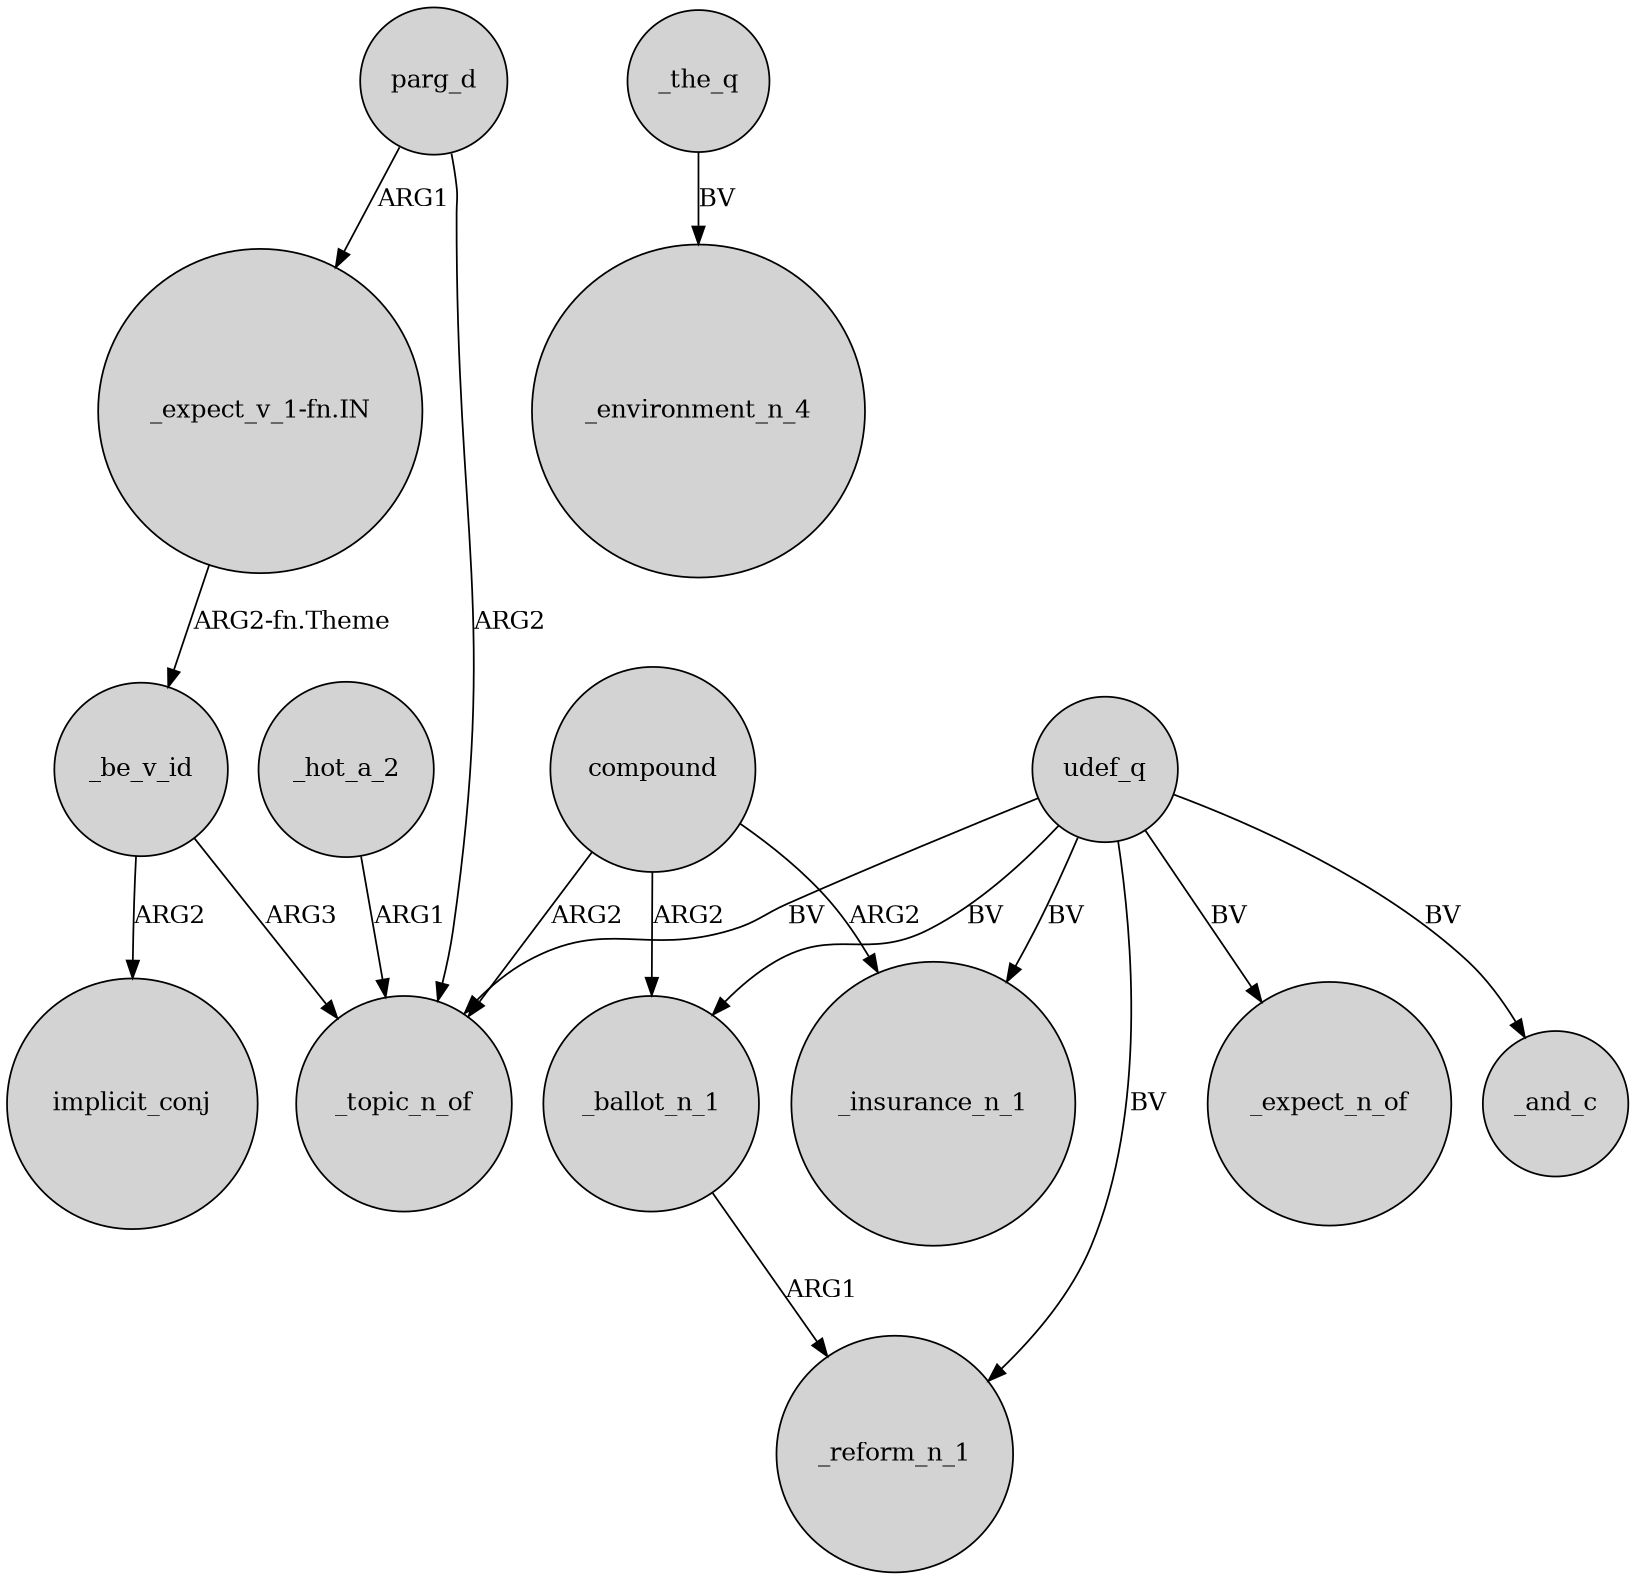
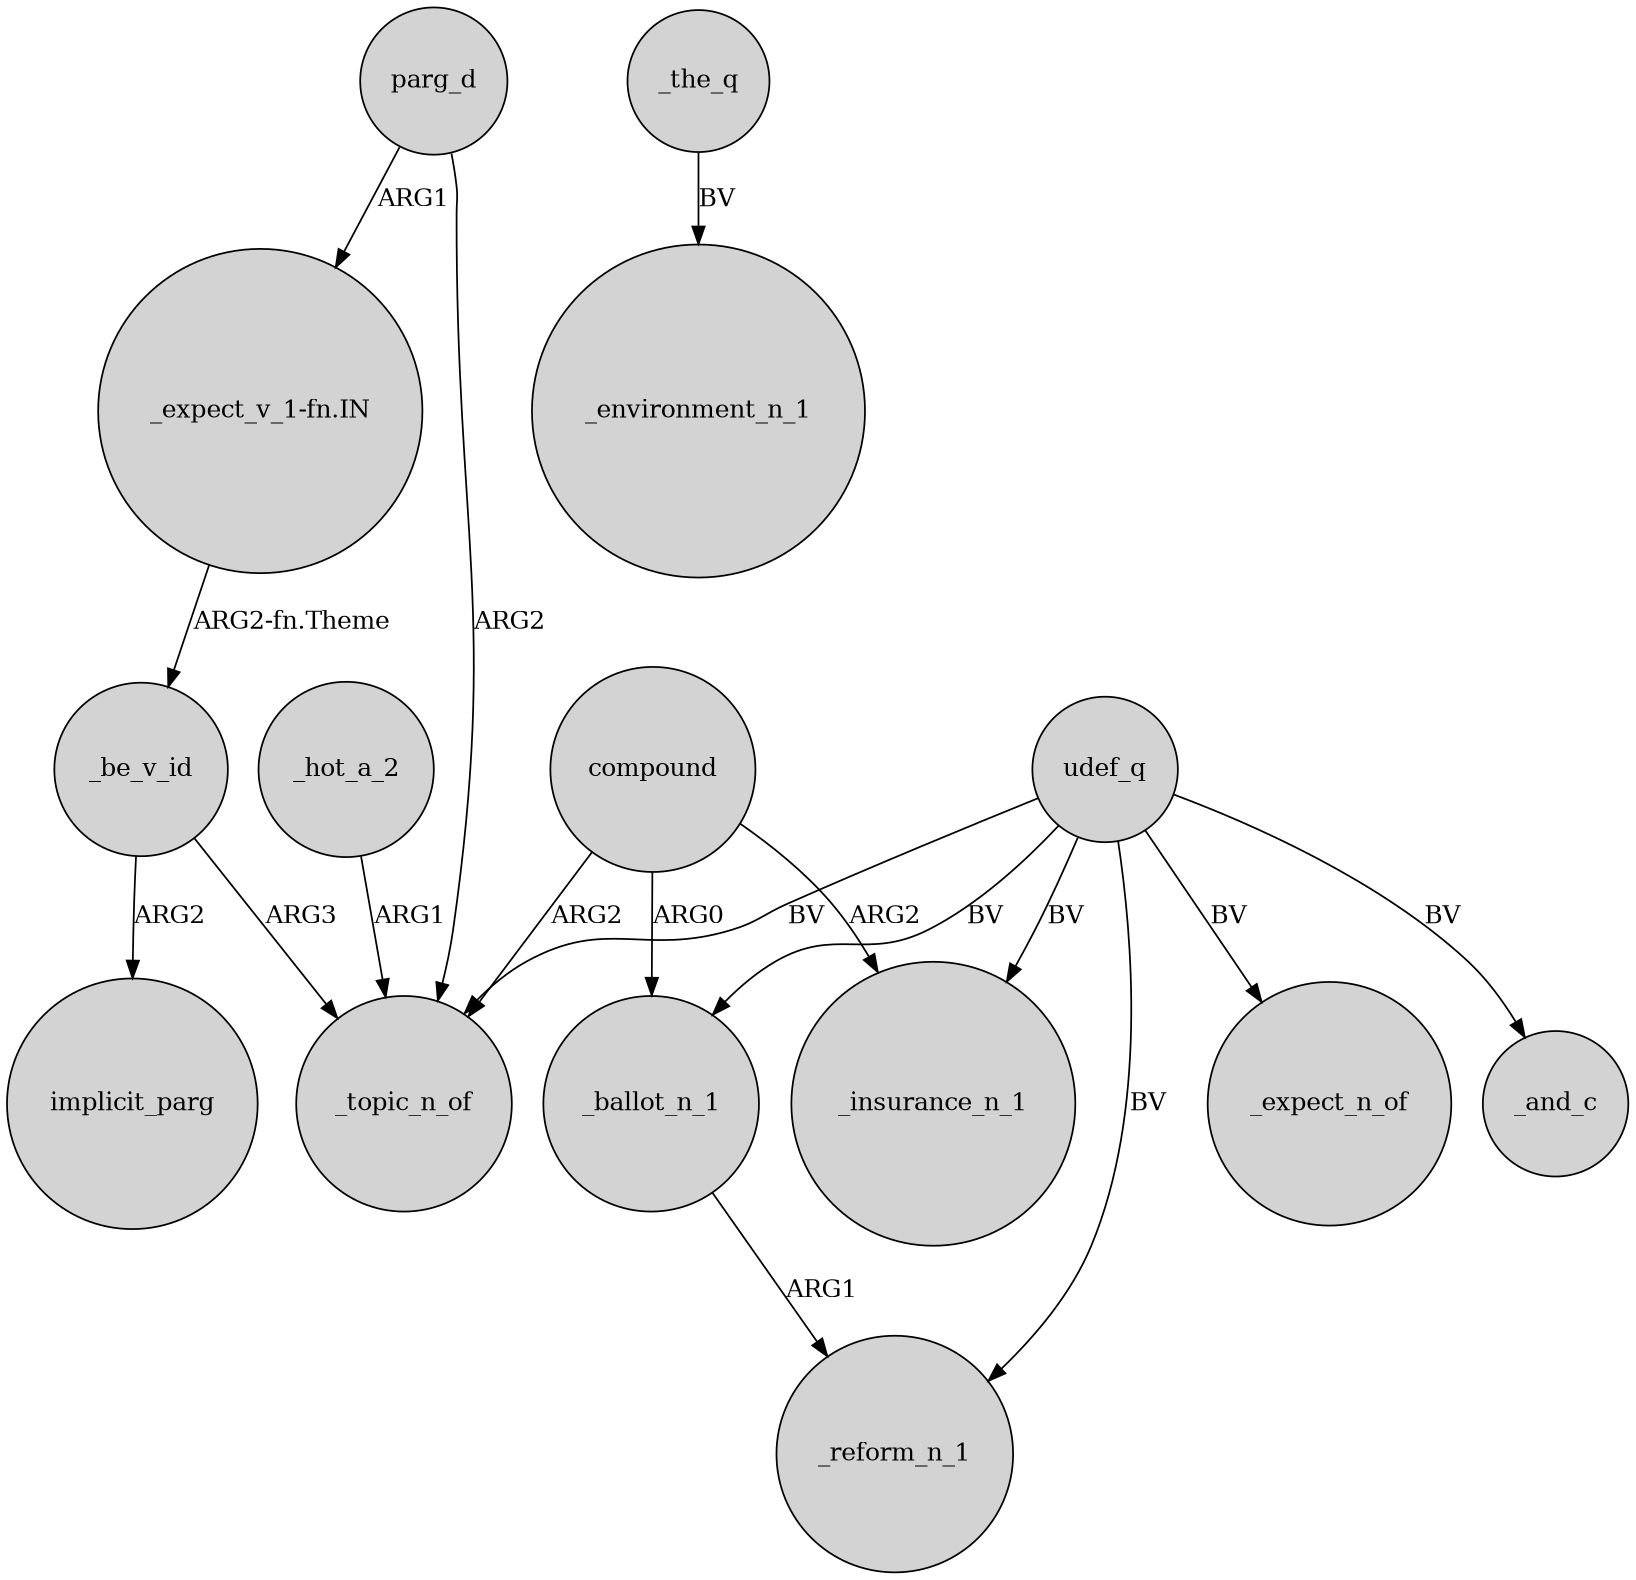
node "_environment_n_4": label "_environment_n_4" -> "_environment_n_1"
edge "compound" -> "_ballot_n_1": label "ARG2" -> "ARG0"
node "implicit_conj": label "implicit_conj" -> "implicit_parg"
